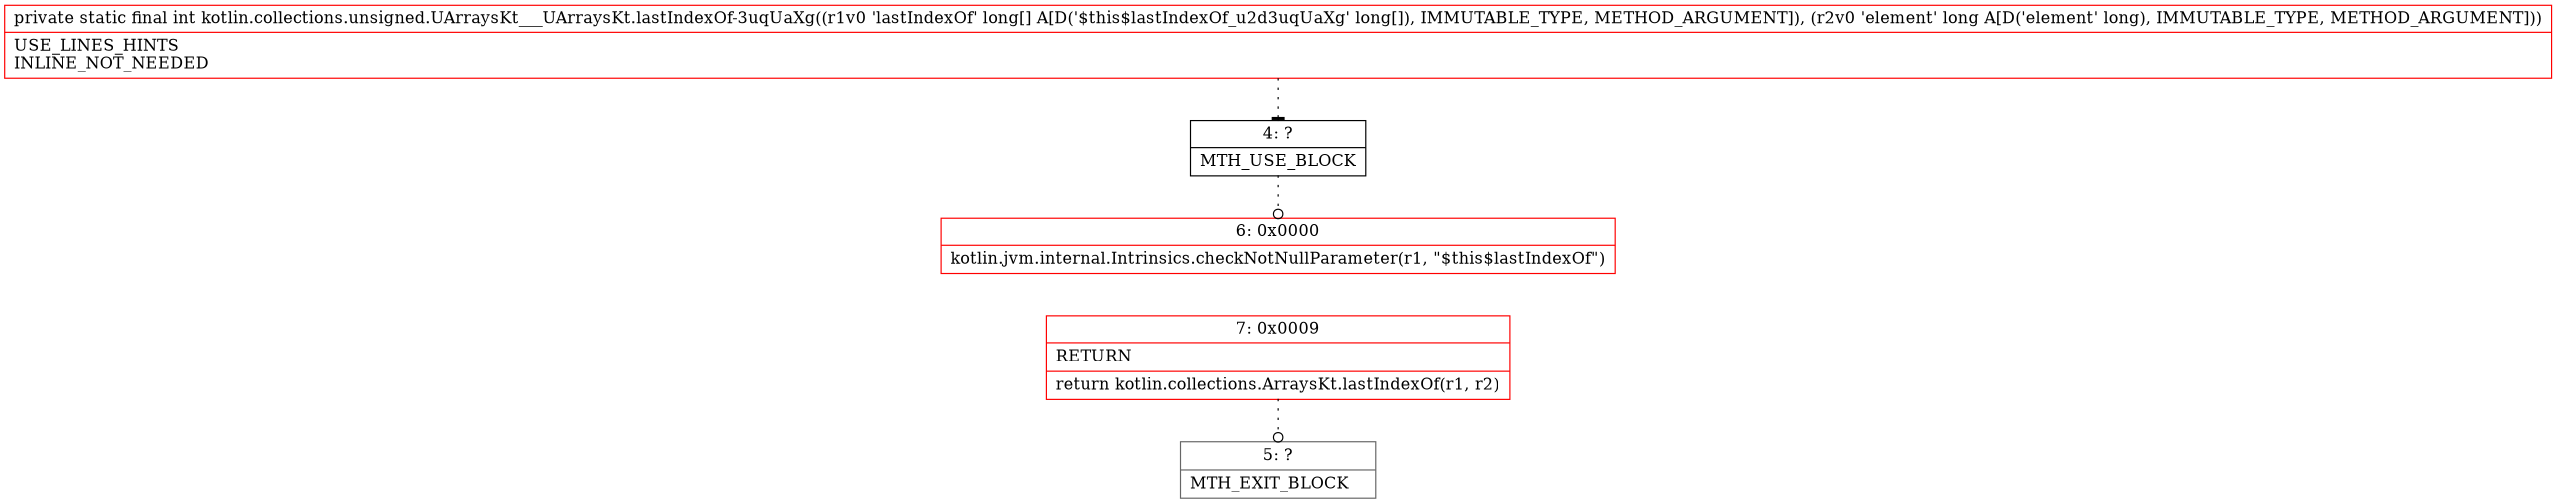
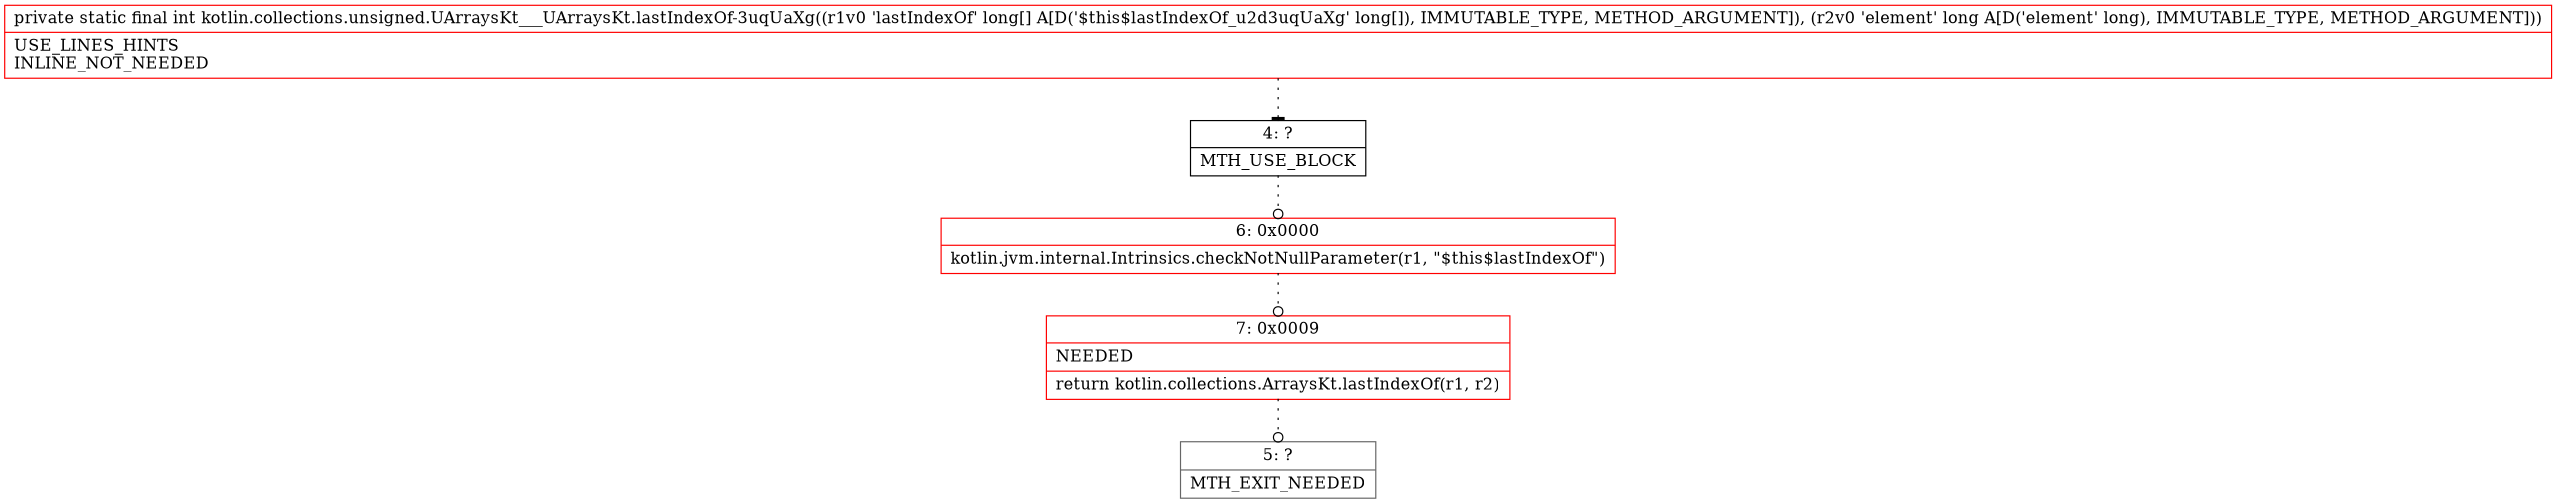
edge "6: 0x0000" -> "7: 0x0009": added
node "7: 0x0009": text "RETURN" -> "NEEDED"
node "5: ?": text "MTH_EXIT_BLOCK" -> "MTH_EXIT_NEEDED"
